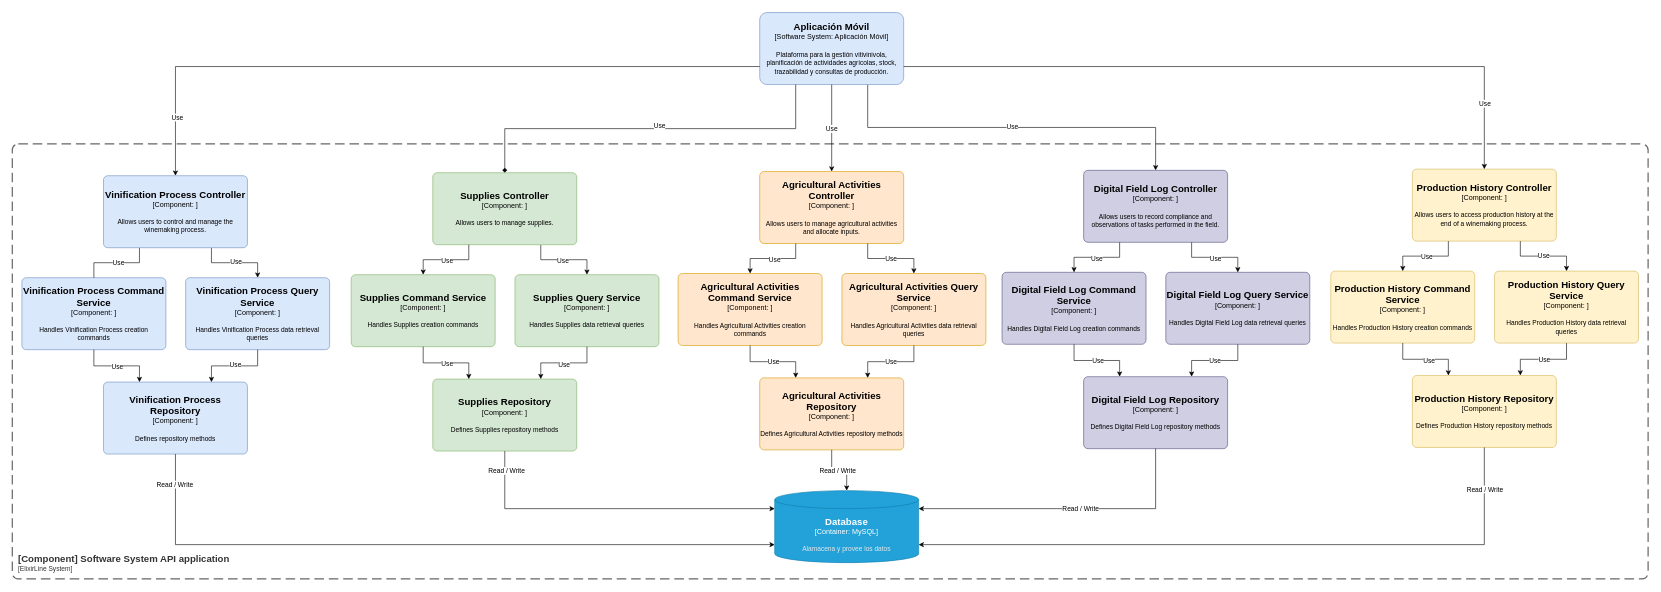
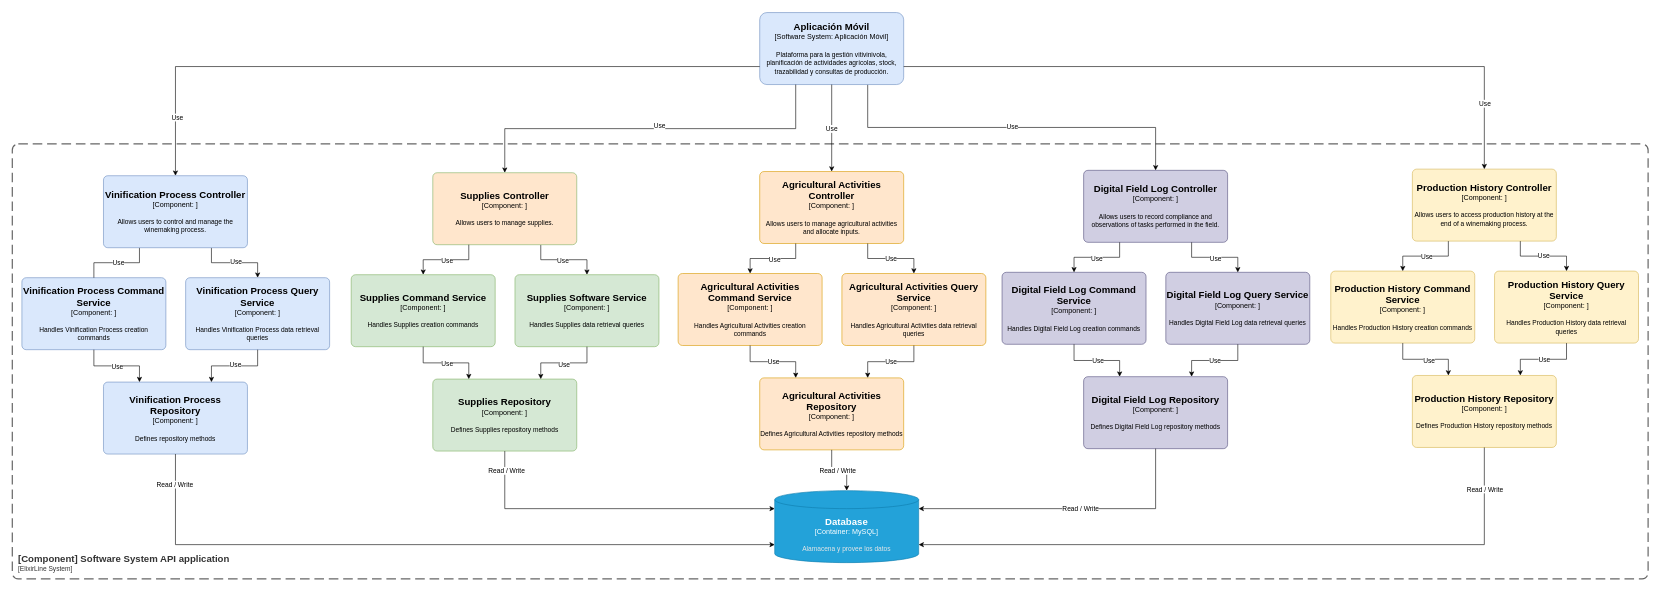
edge "Aplicación Móvil [Software System: Aplicación Móvil] Plataforma para la gestión vitivinivola, planificación de actividades agrícolas, stock, trazabilidad y consultas de producción." -> "Supplies Controller [Component: ] Allows users to manage supplies.": arrowhead diamond -> classic
node "Supplies Controller [Component: ] Allows users to manage supplies.": fillcolor #d5e8d4 -> #ffe6cc
node "Supplies Query Service [Component: ] Handles Supplies data retrieval queries": label "Supplies Query Service [Component: ] Handles Supplies data retrieval queries" -> "Supplies Software Service [Component: ] Handles Supplies data retrieval queries"
